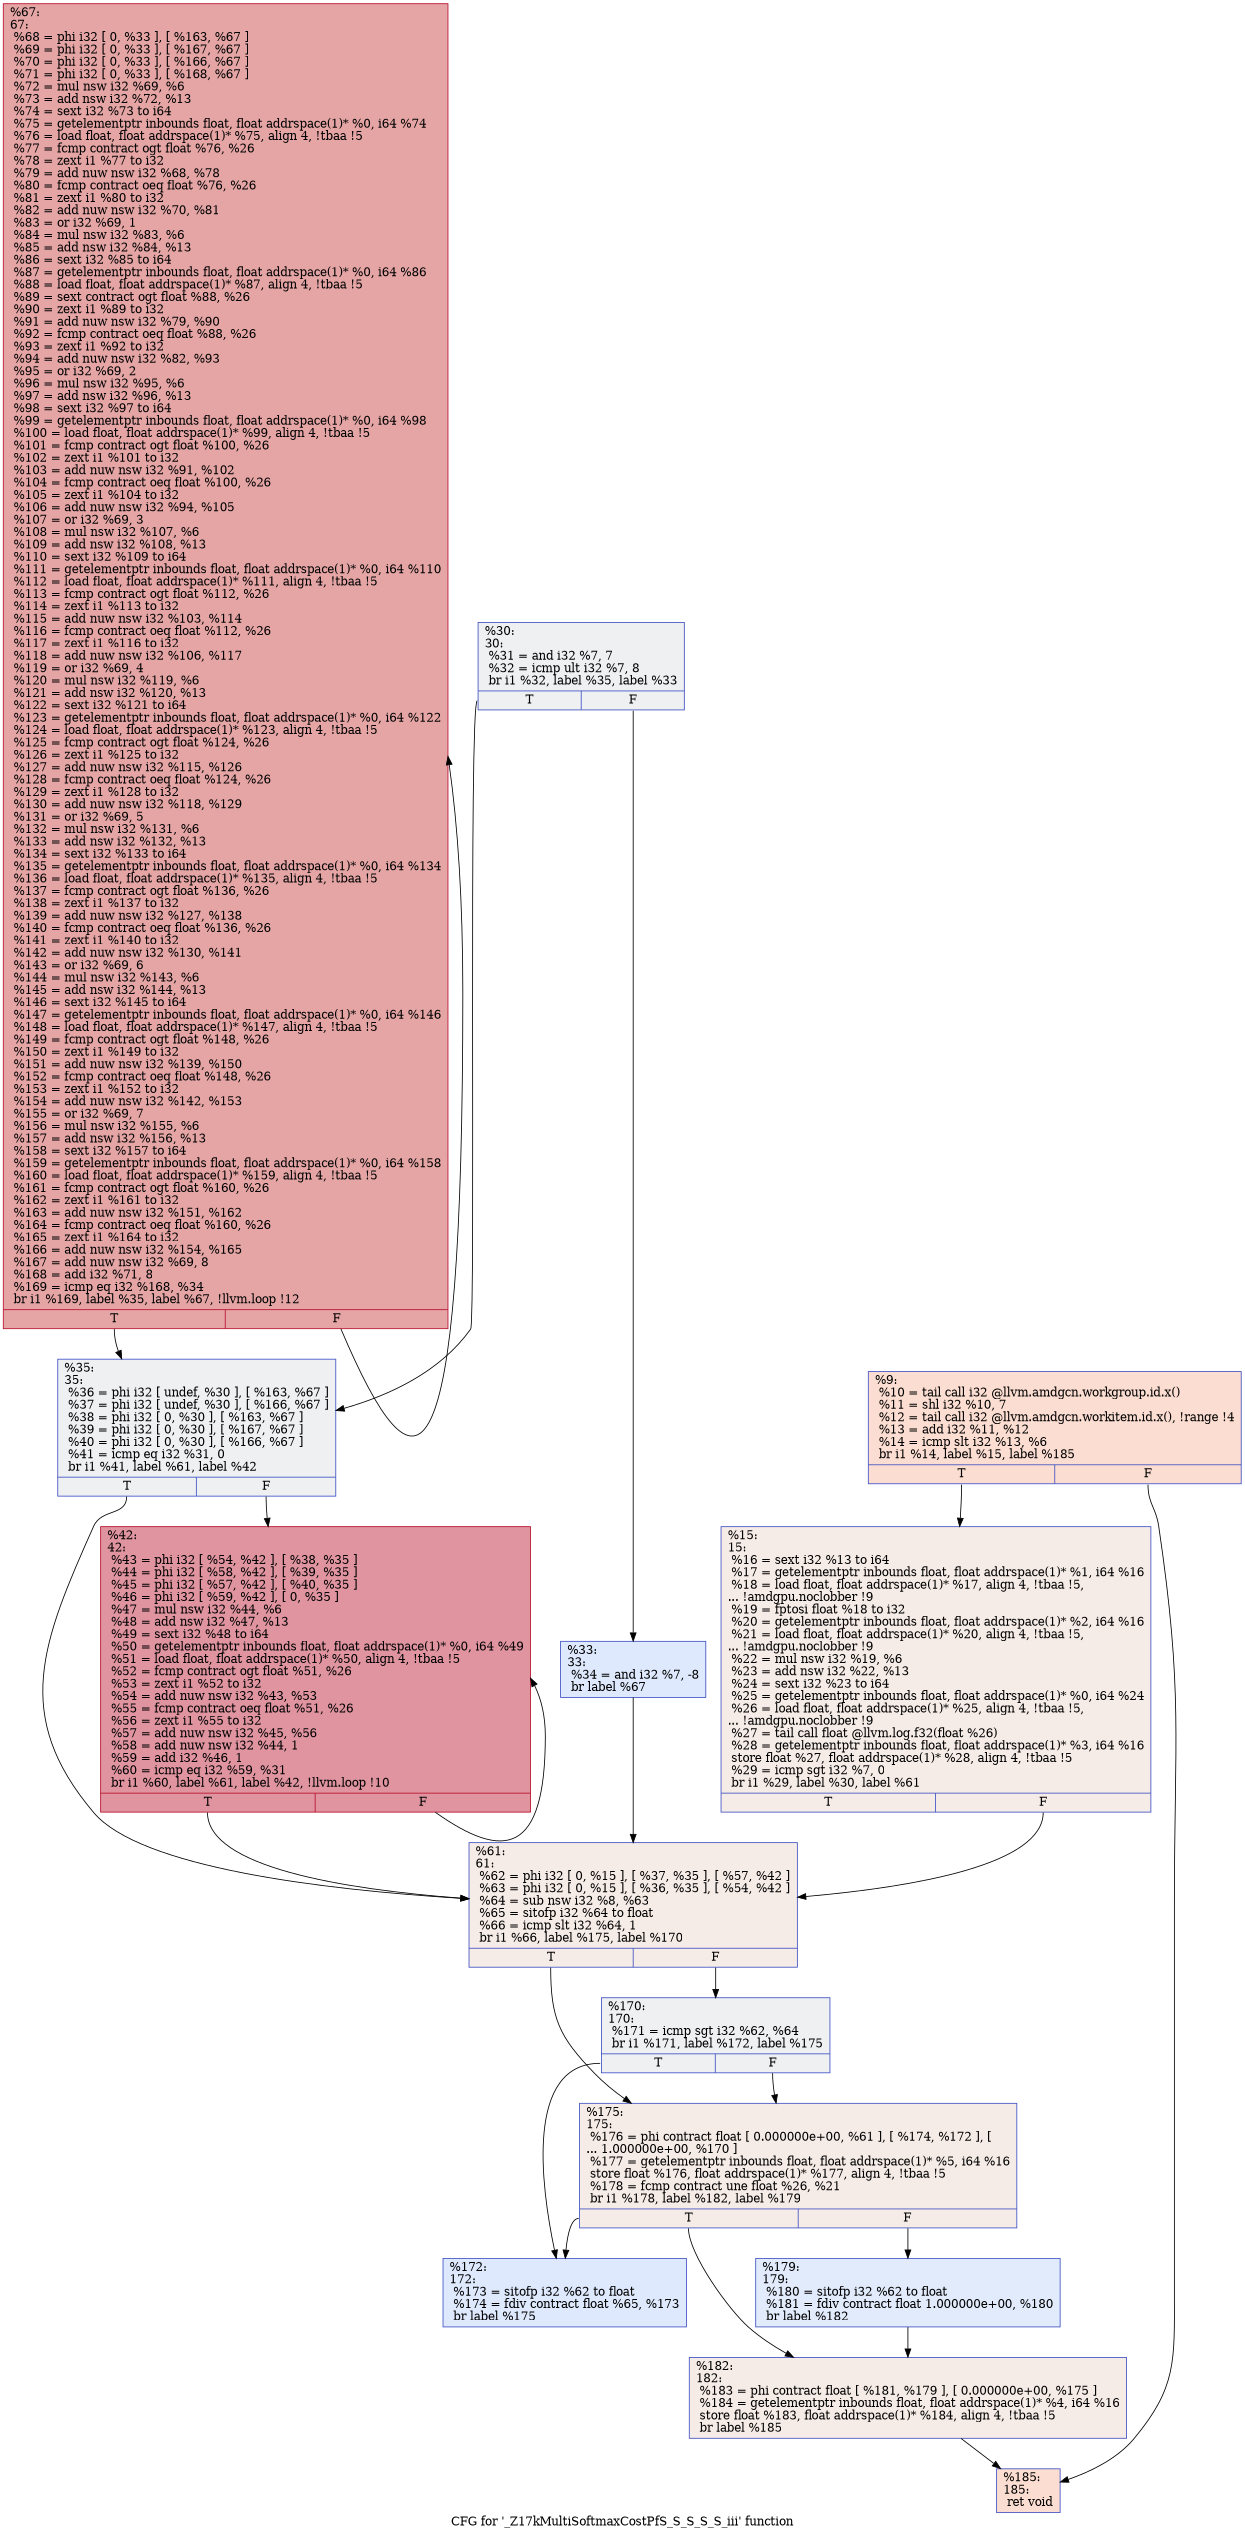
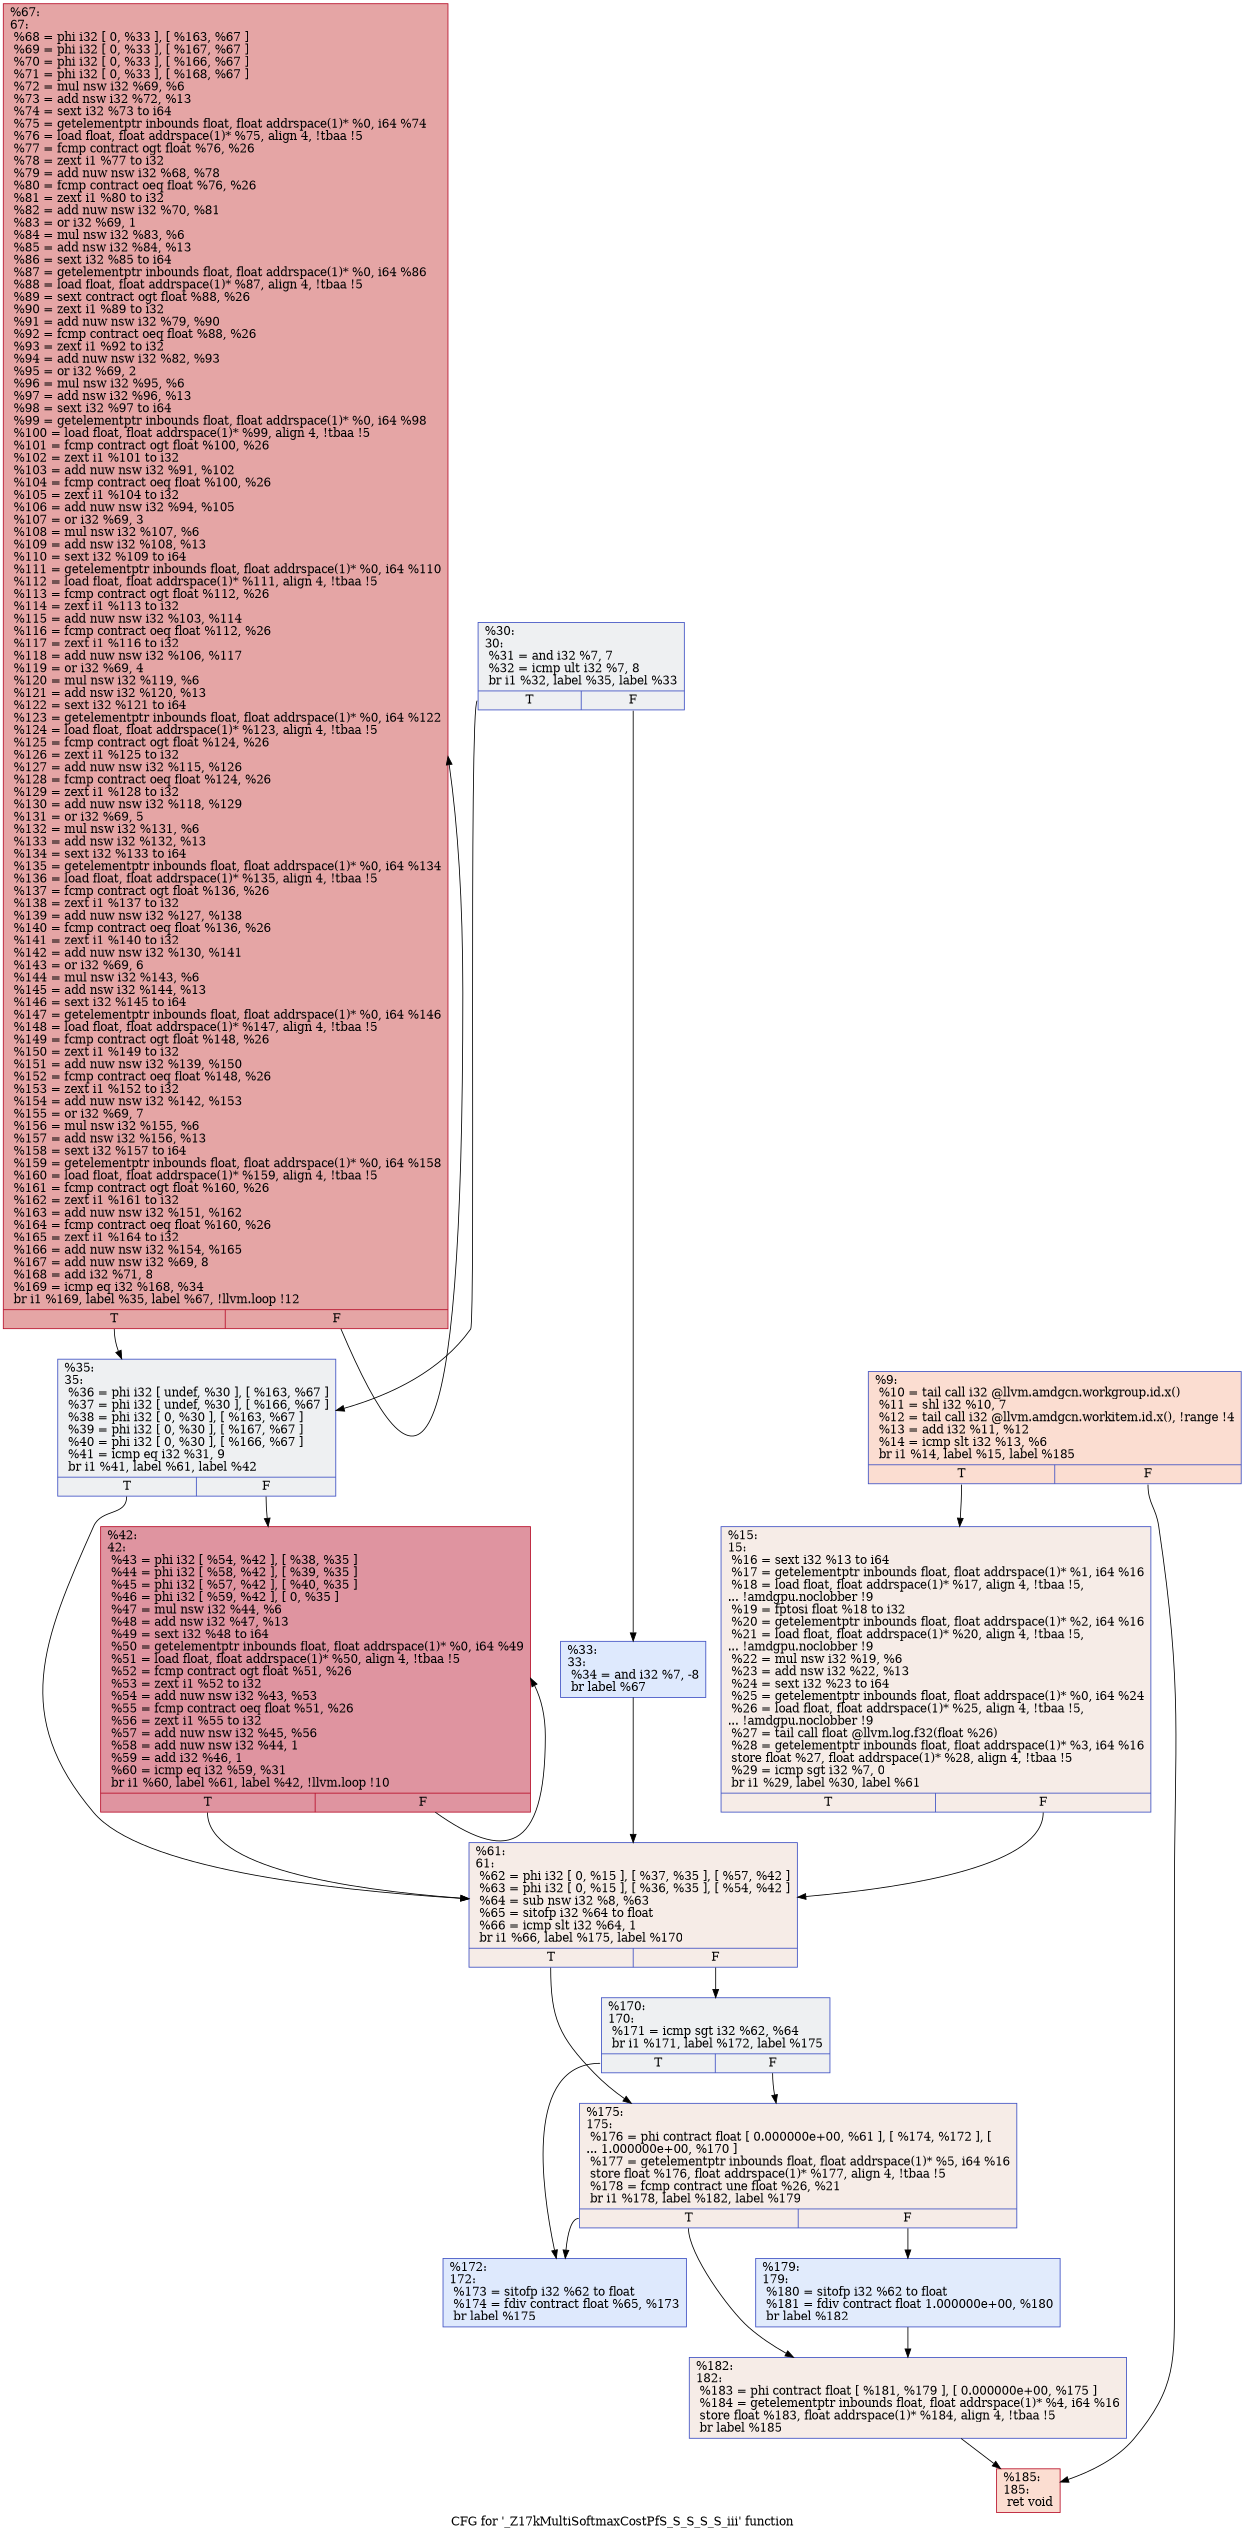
node "%35:": text "%41 = icmp eq i32 %31, 0" -> "%41 = icmp eq i32 %31, 9"
node "%185:": color #3d50c3ff -> #b70d28ff
